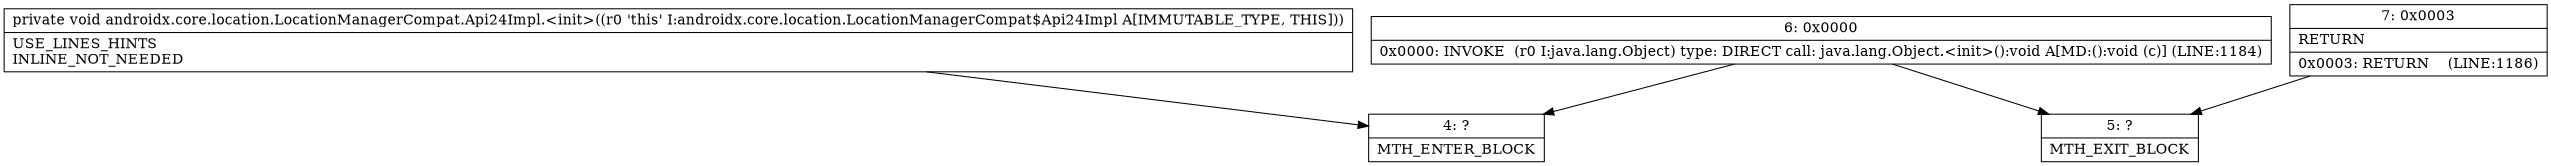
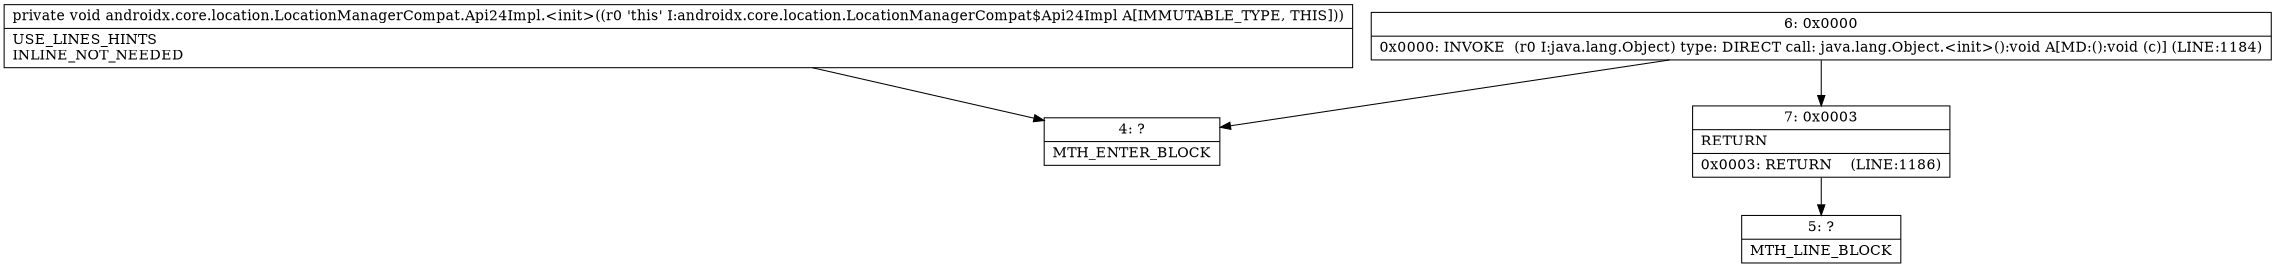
edge "6: 0x0000" -> "5: ?": now "6: 0x0000" -> "7: 0x0003"
node "5: ?": text "MTH_EXIT_BLOCK" -> "MTH_LINE_BLOCK"
